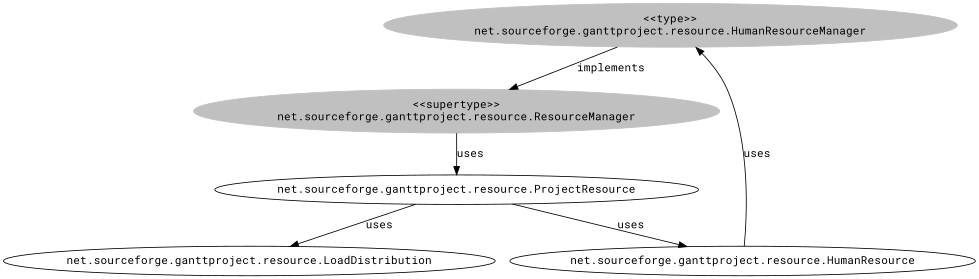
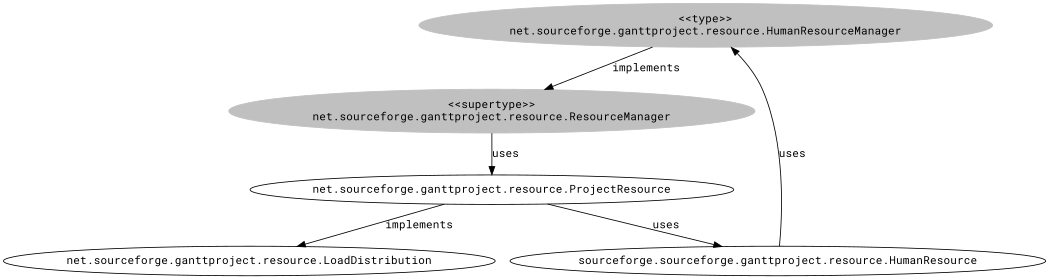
edge "net.sourceforge.ganttproject.resource.ProjectResource" -> "net.sourceforge.ganttproject.resource.LoadDistribution": label "uses" -> "implements"
node "net.sourceforge.ganttproject.resource.HumanResource": label "net.sourceforge.ganttproject.resource.HumanResource" -> "sourceforge.sourceforge.ganttproject.resource.HumanResource"
